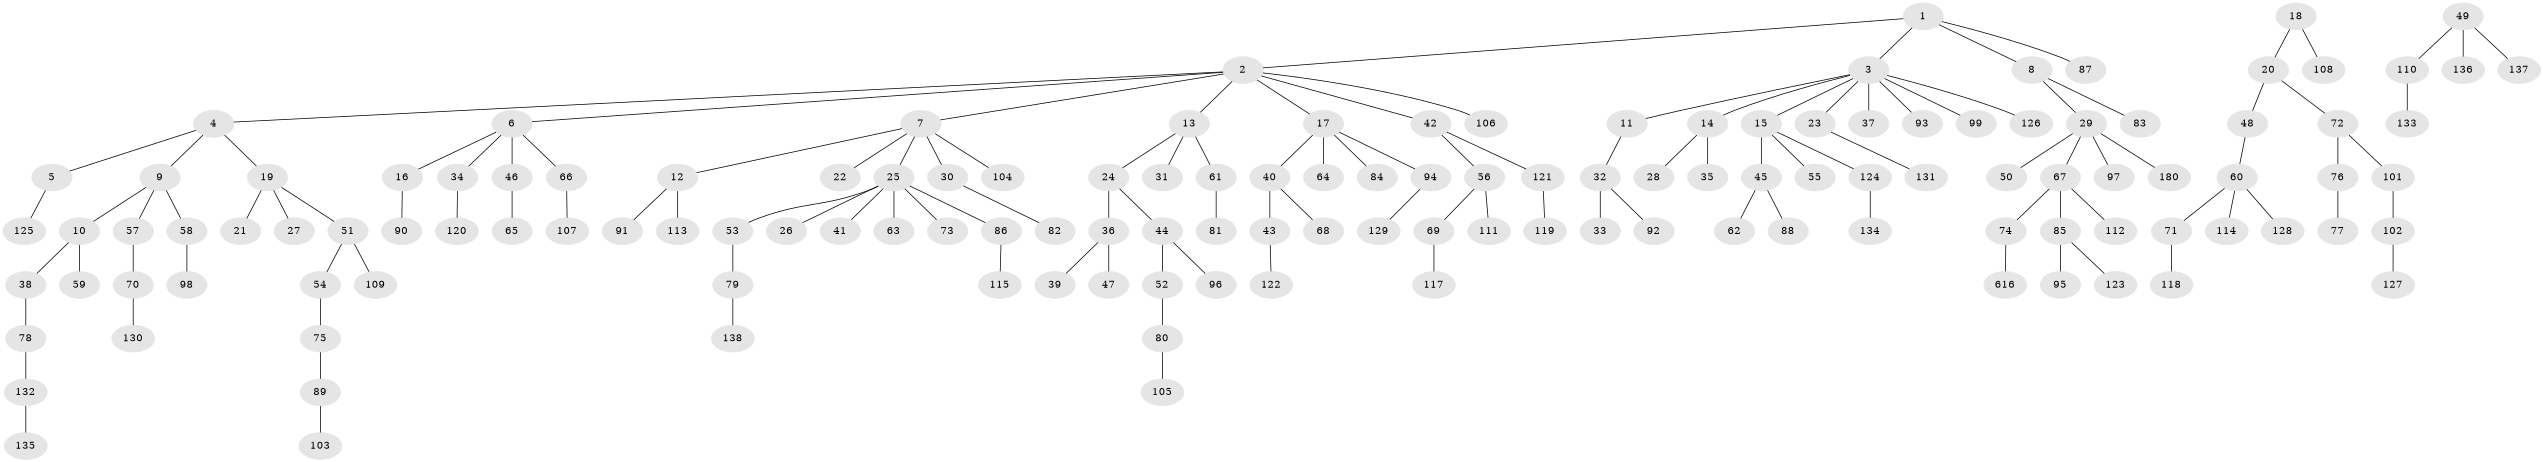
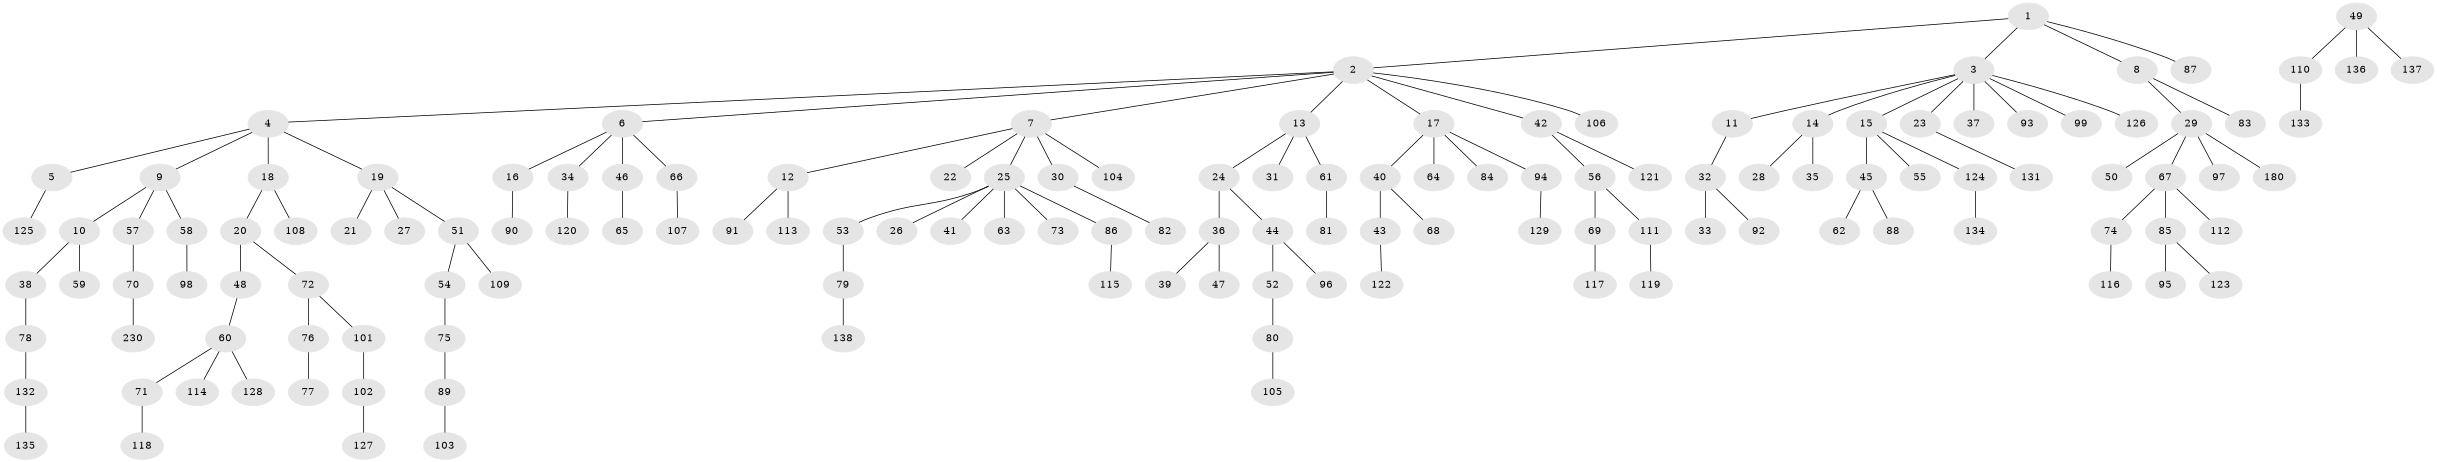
edge "4" -- "18": added
edge "121" -- "119": now "111" -- "119"
node "616": label "616" -> "116"
node "130": label "130" -> "230"
